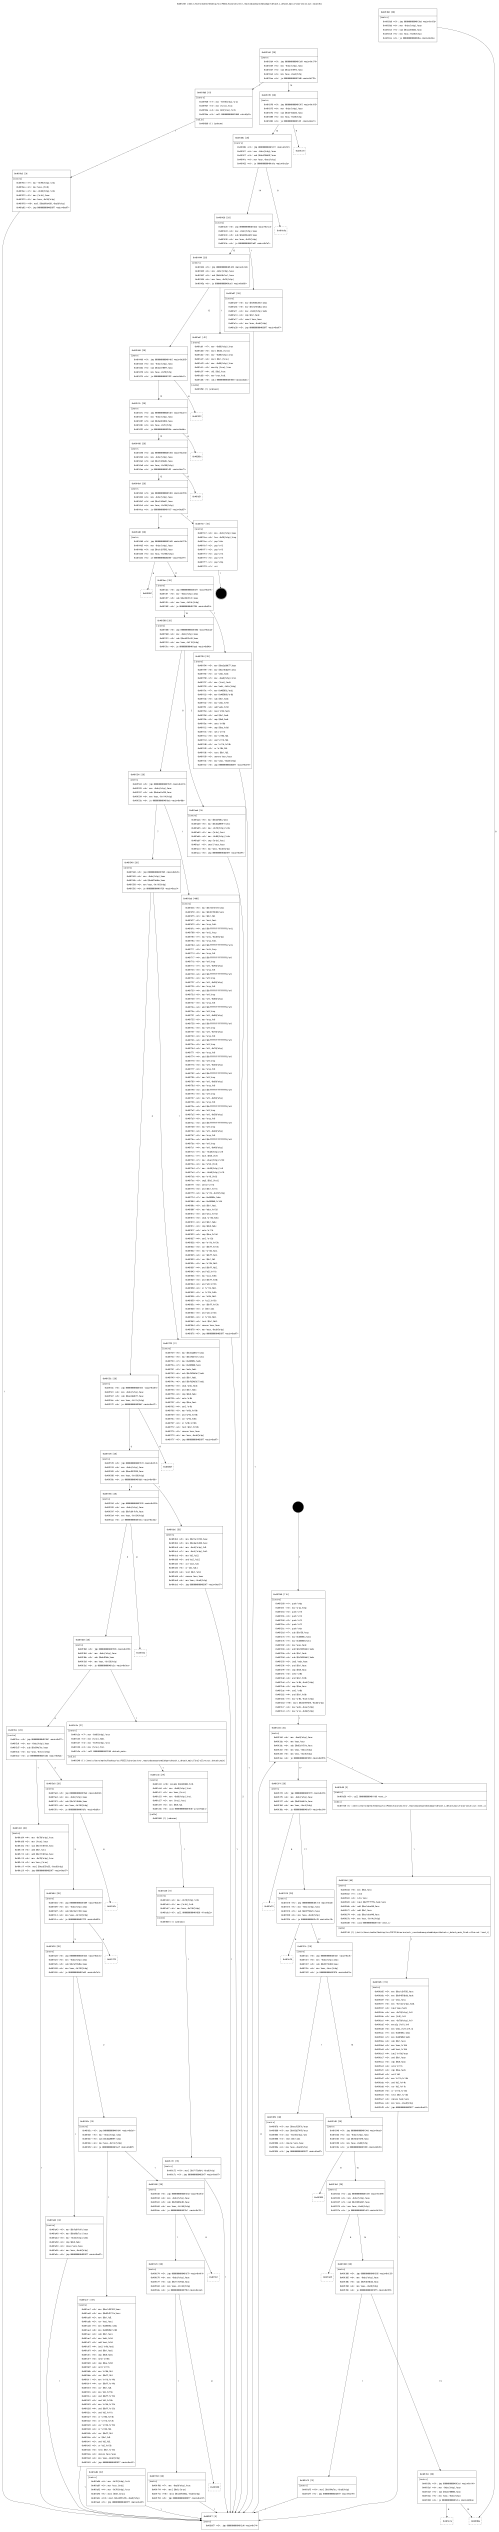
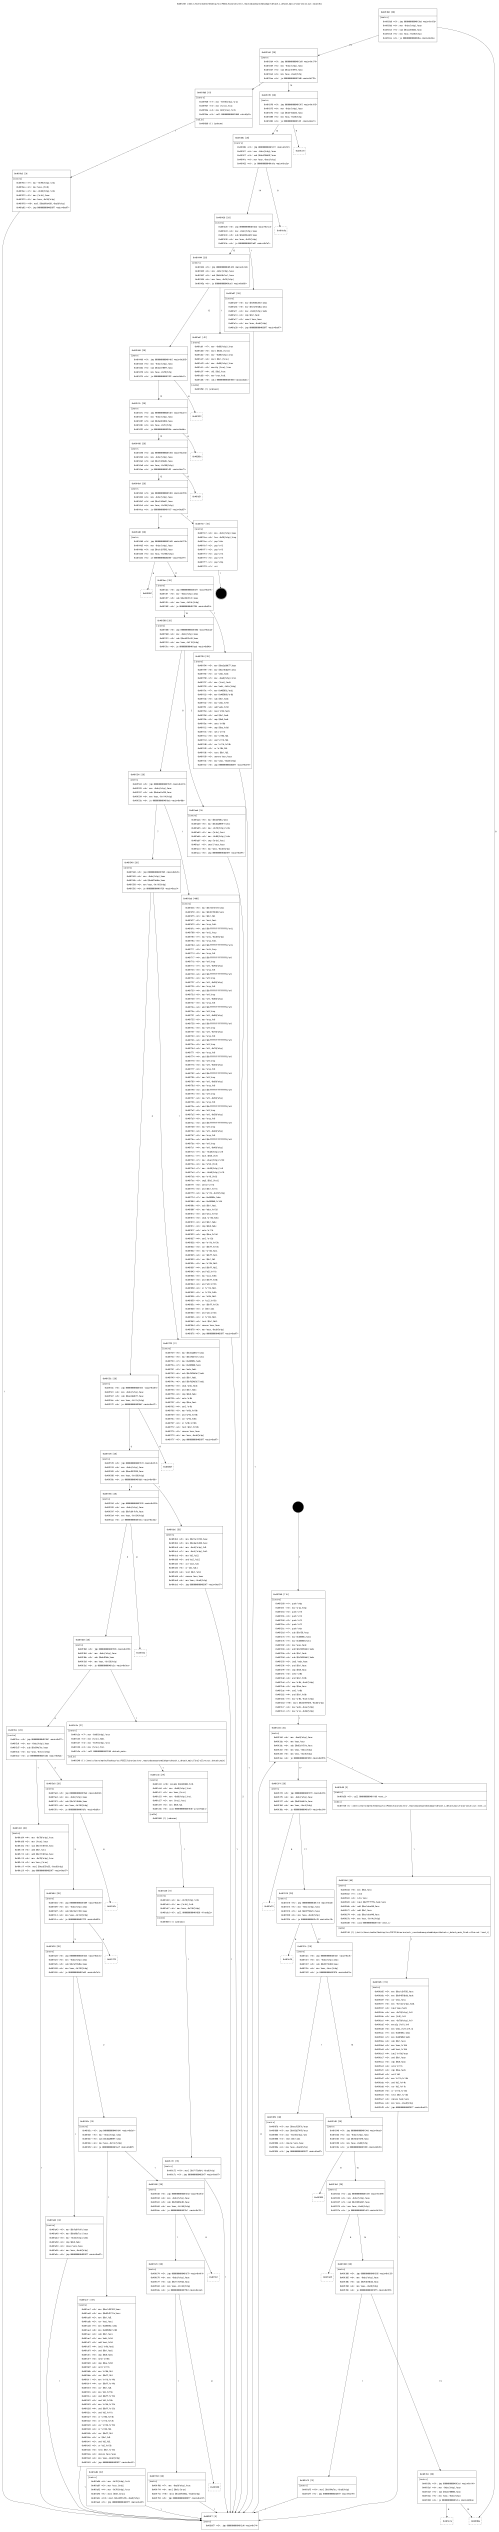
edge "0x4013b8 [28]" -> "0x4013d4 [28]": added, label "15"
